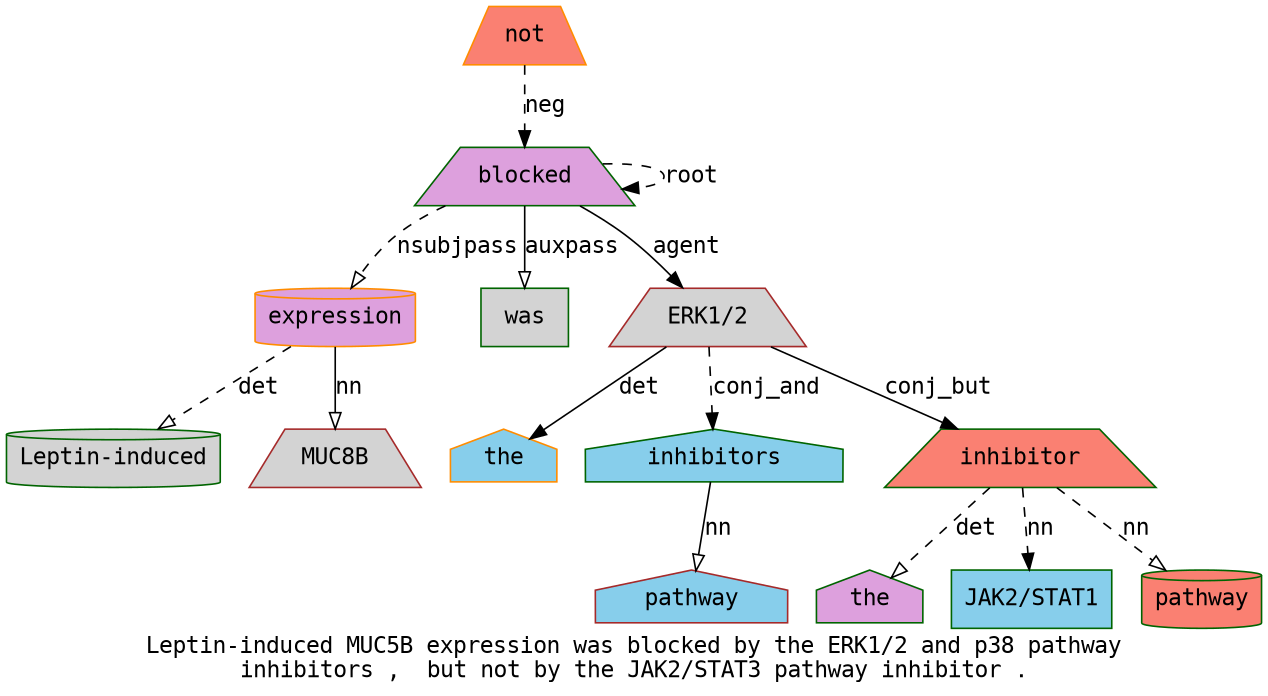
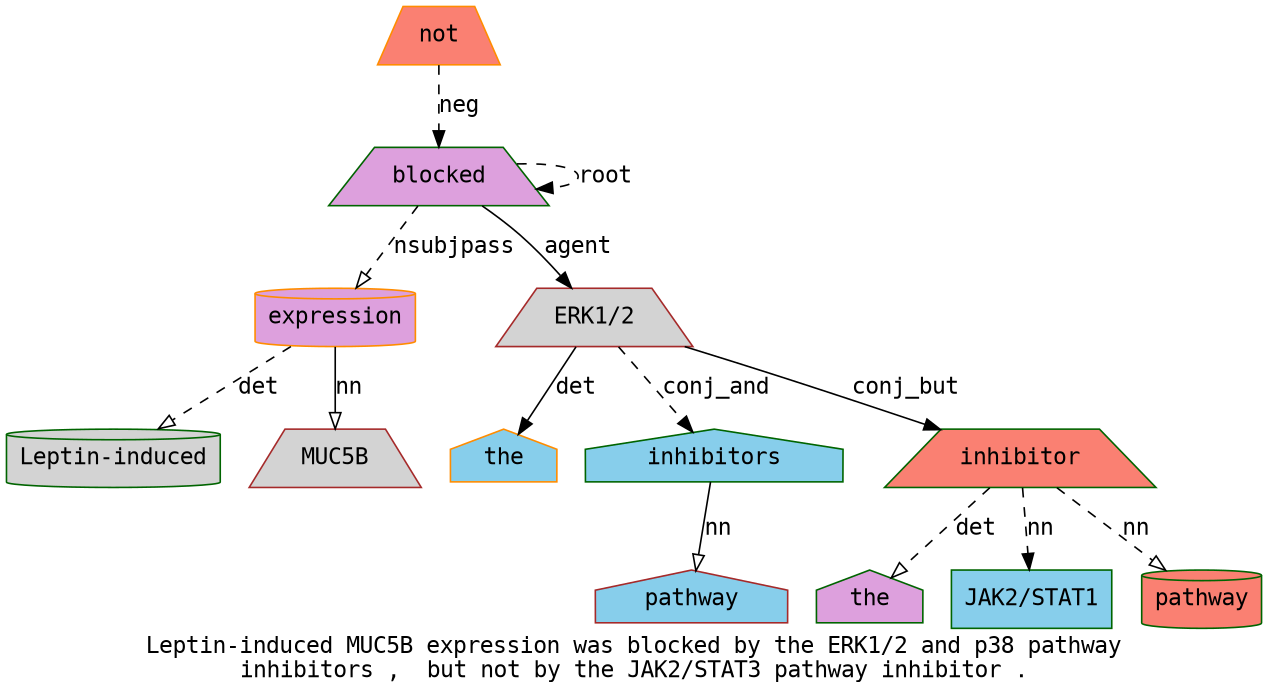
node "was": removed
node "MUC8B": label "MUC8B" -> "MUC5B"
